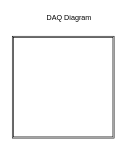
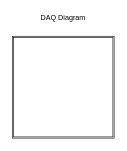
node "DAQ Diagram": moved (69, 18) -> (63, 18)
